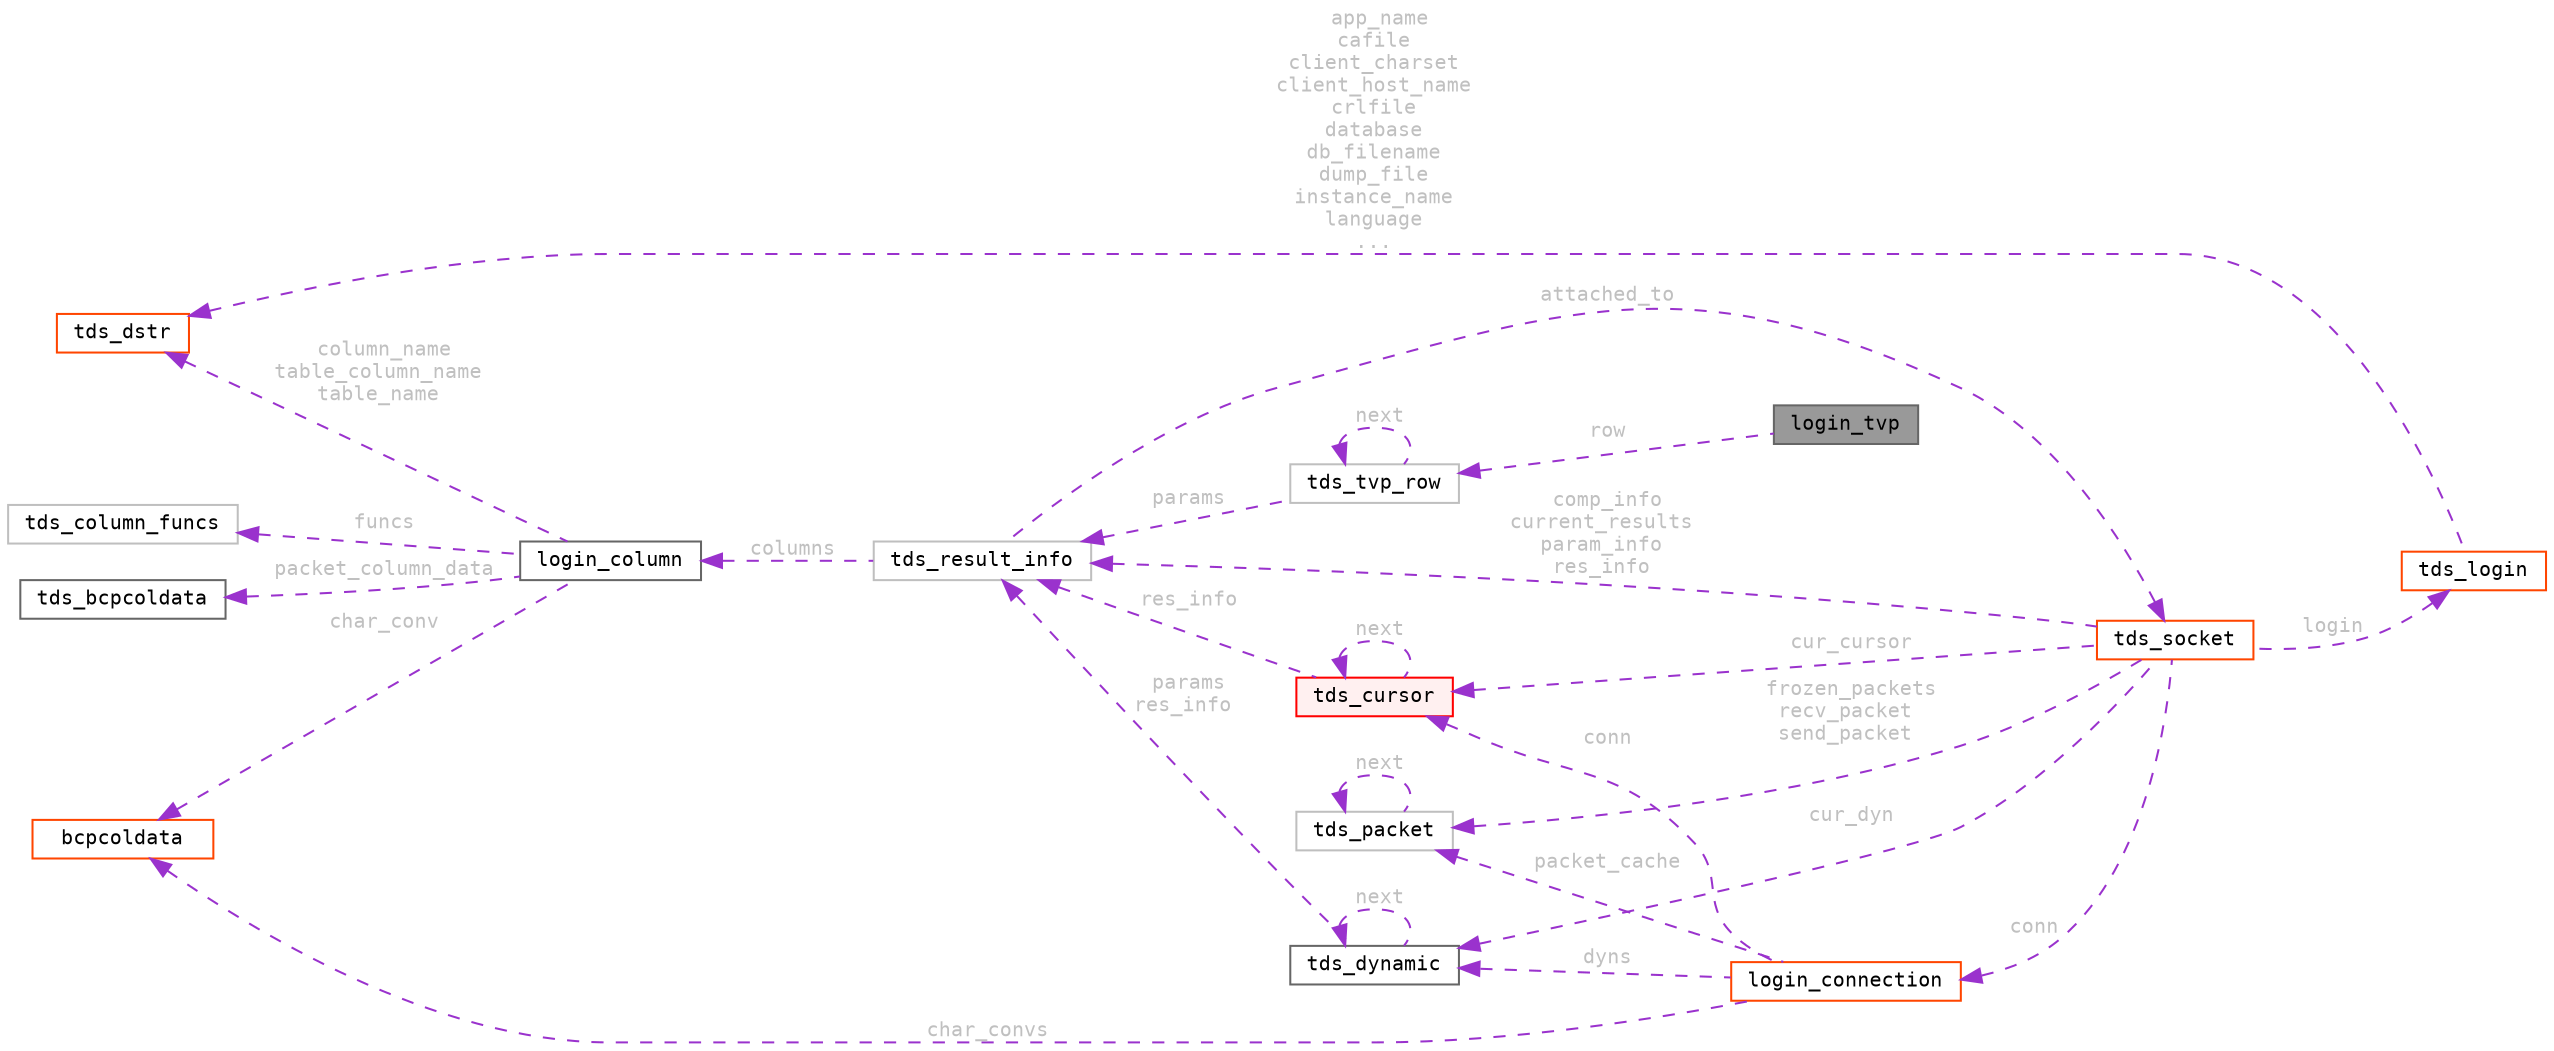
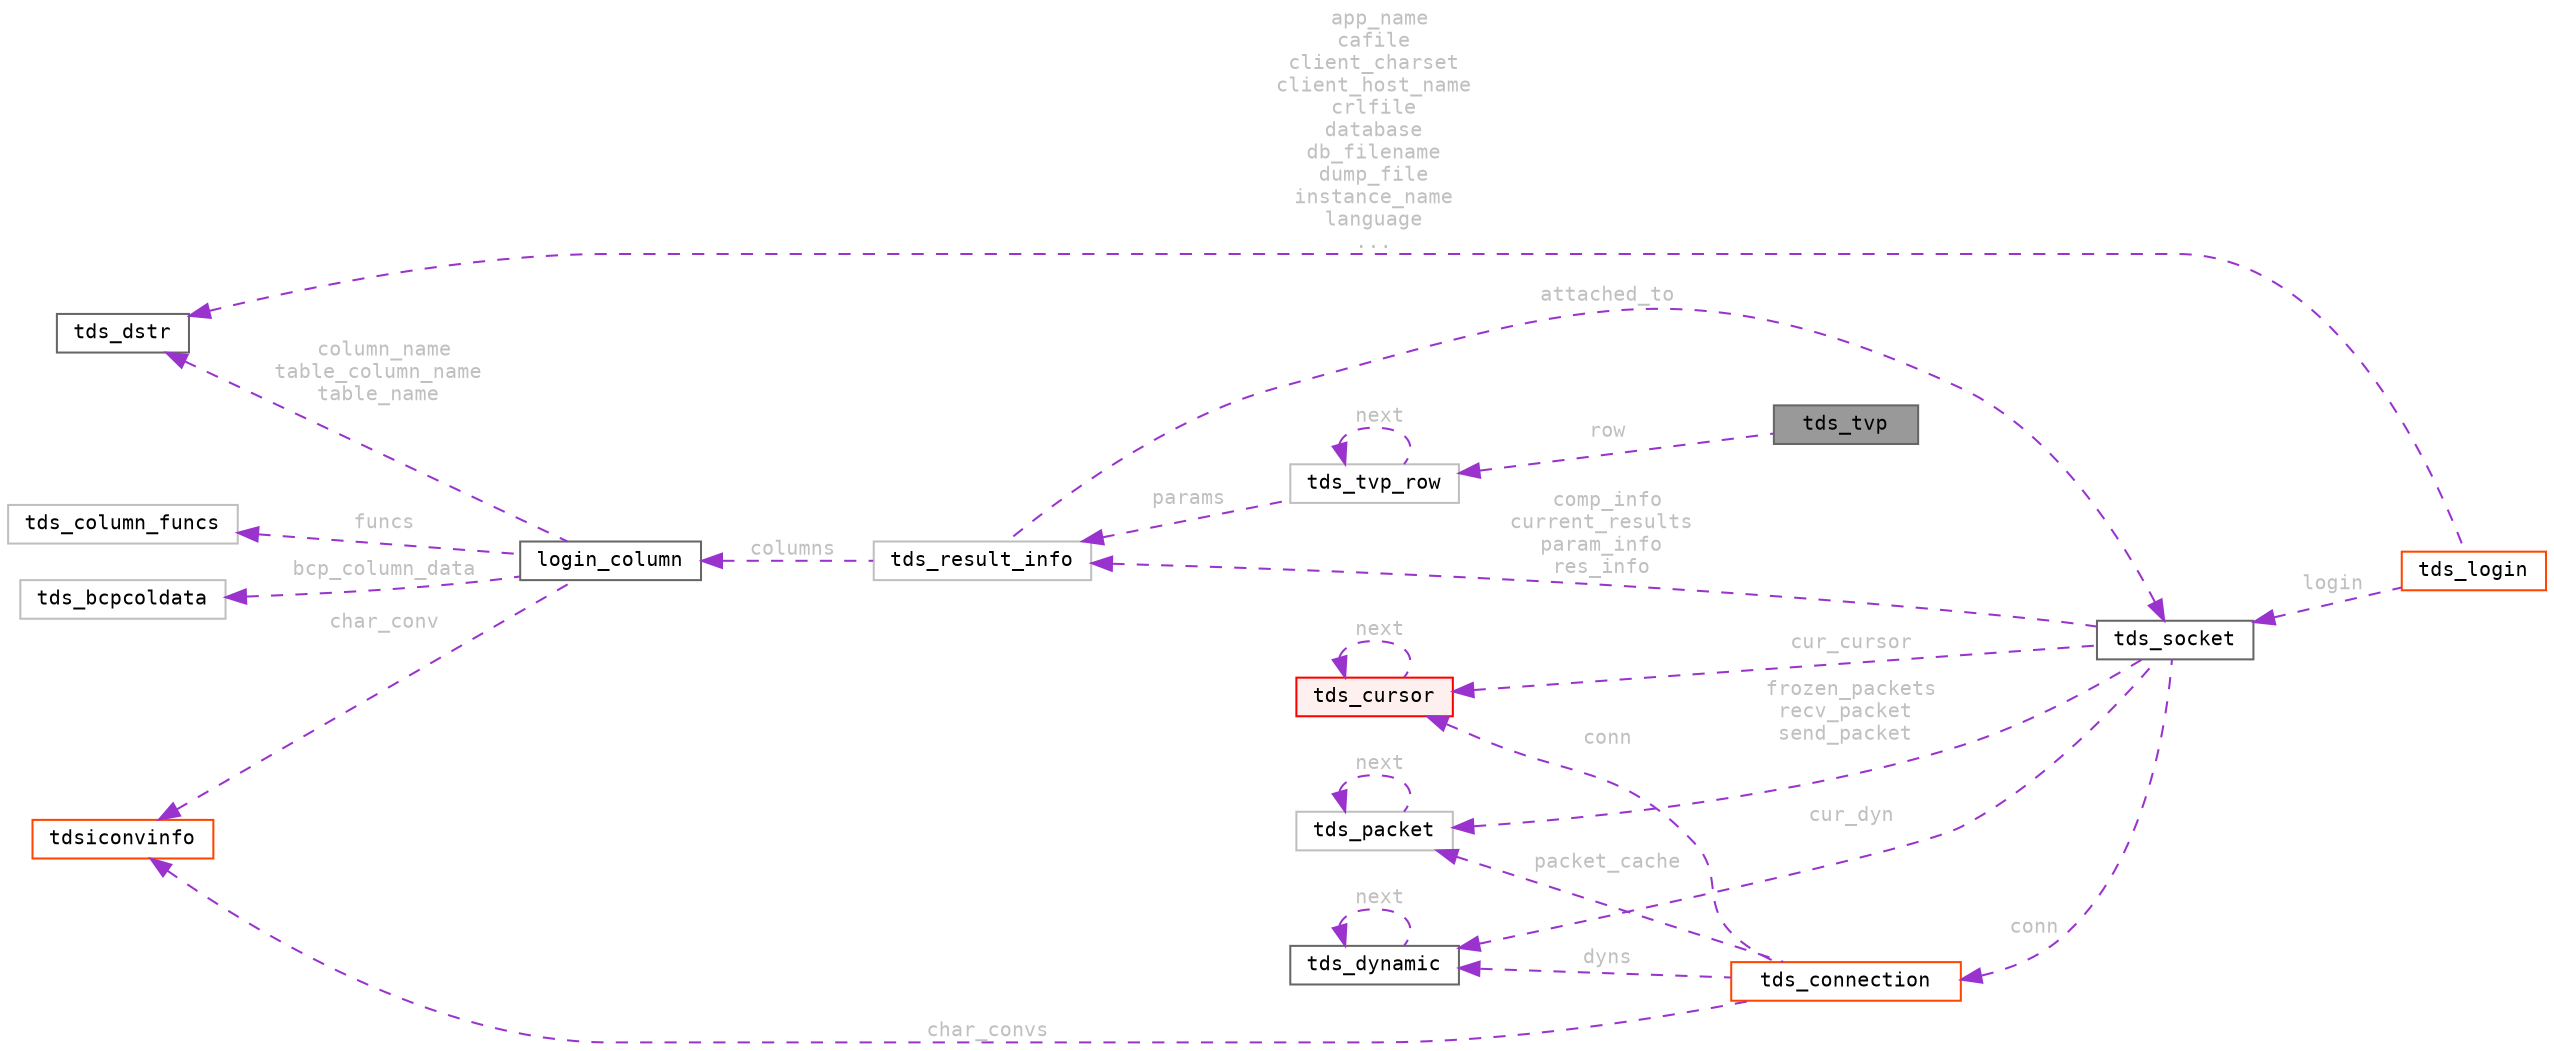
node "tds_dstr": color orangered -> gray40
node "login_tvp": label "login_tvp" -> "tds_tvp"
edge "login_column" -> "tds_bcpcoldata": label " packet_column_data" -> " bcp_column_data"
node "tds_bcpcoldata": color gray40 -> grey75
edge "tds_cursor" -> "tds_result_info": removed, label "res_info"
node "tds_socket": color orangered -> gray40
edge "tds_socket" -> "tds_login": reversed
edge "tds_dynamic" -> "tds_result_info": removed, label "params res_info"
node "bcpcoldata": label "bcpcoldata" -> "tdsiconvinfo"
node "login_connection": label "login_connection" -> "tds_connection"
